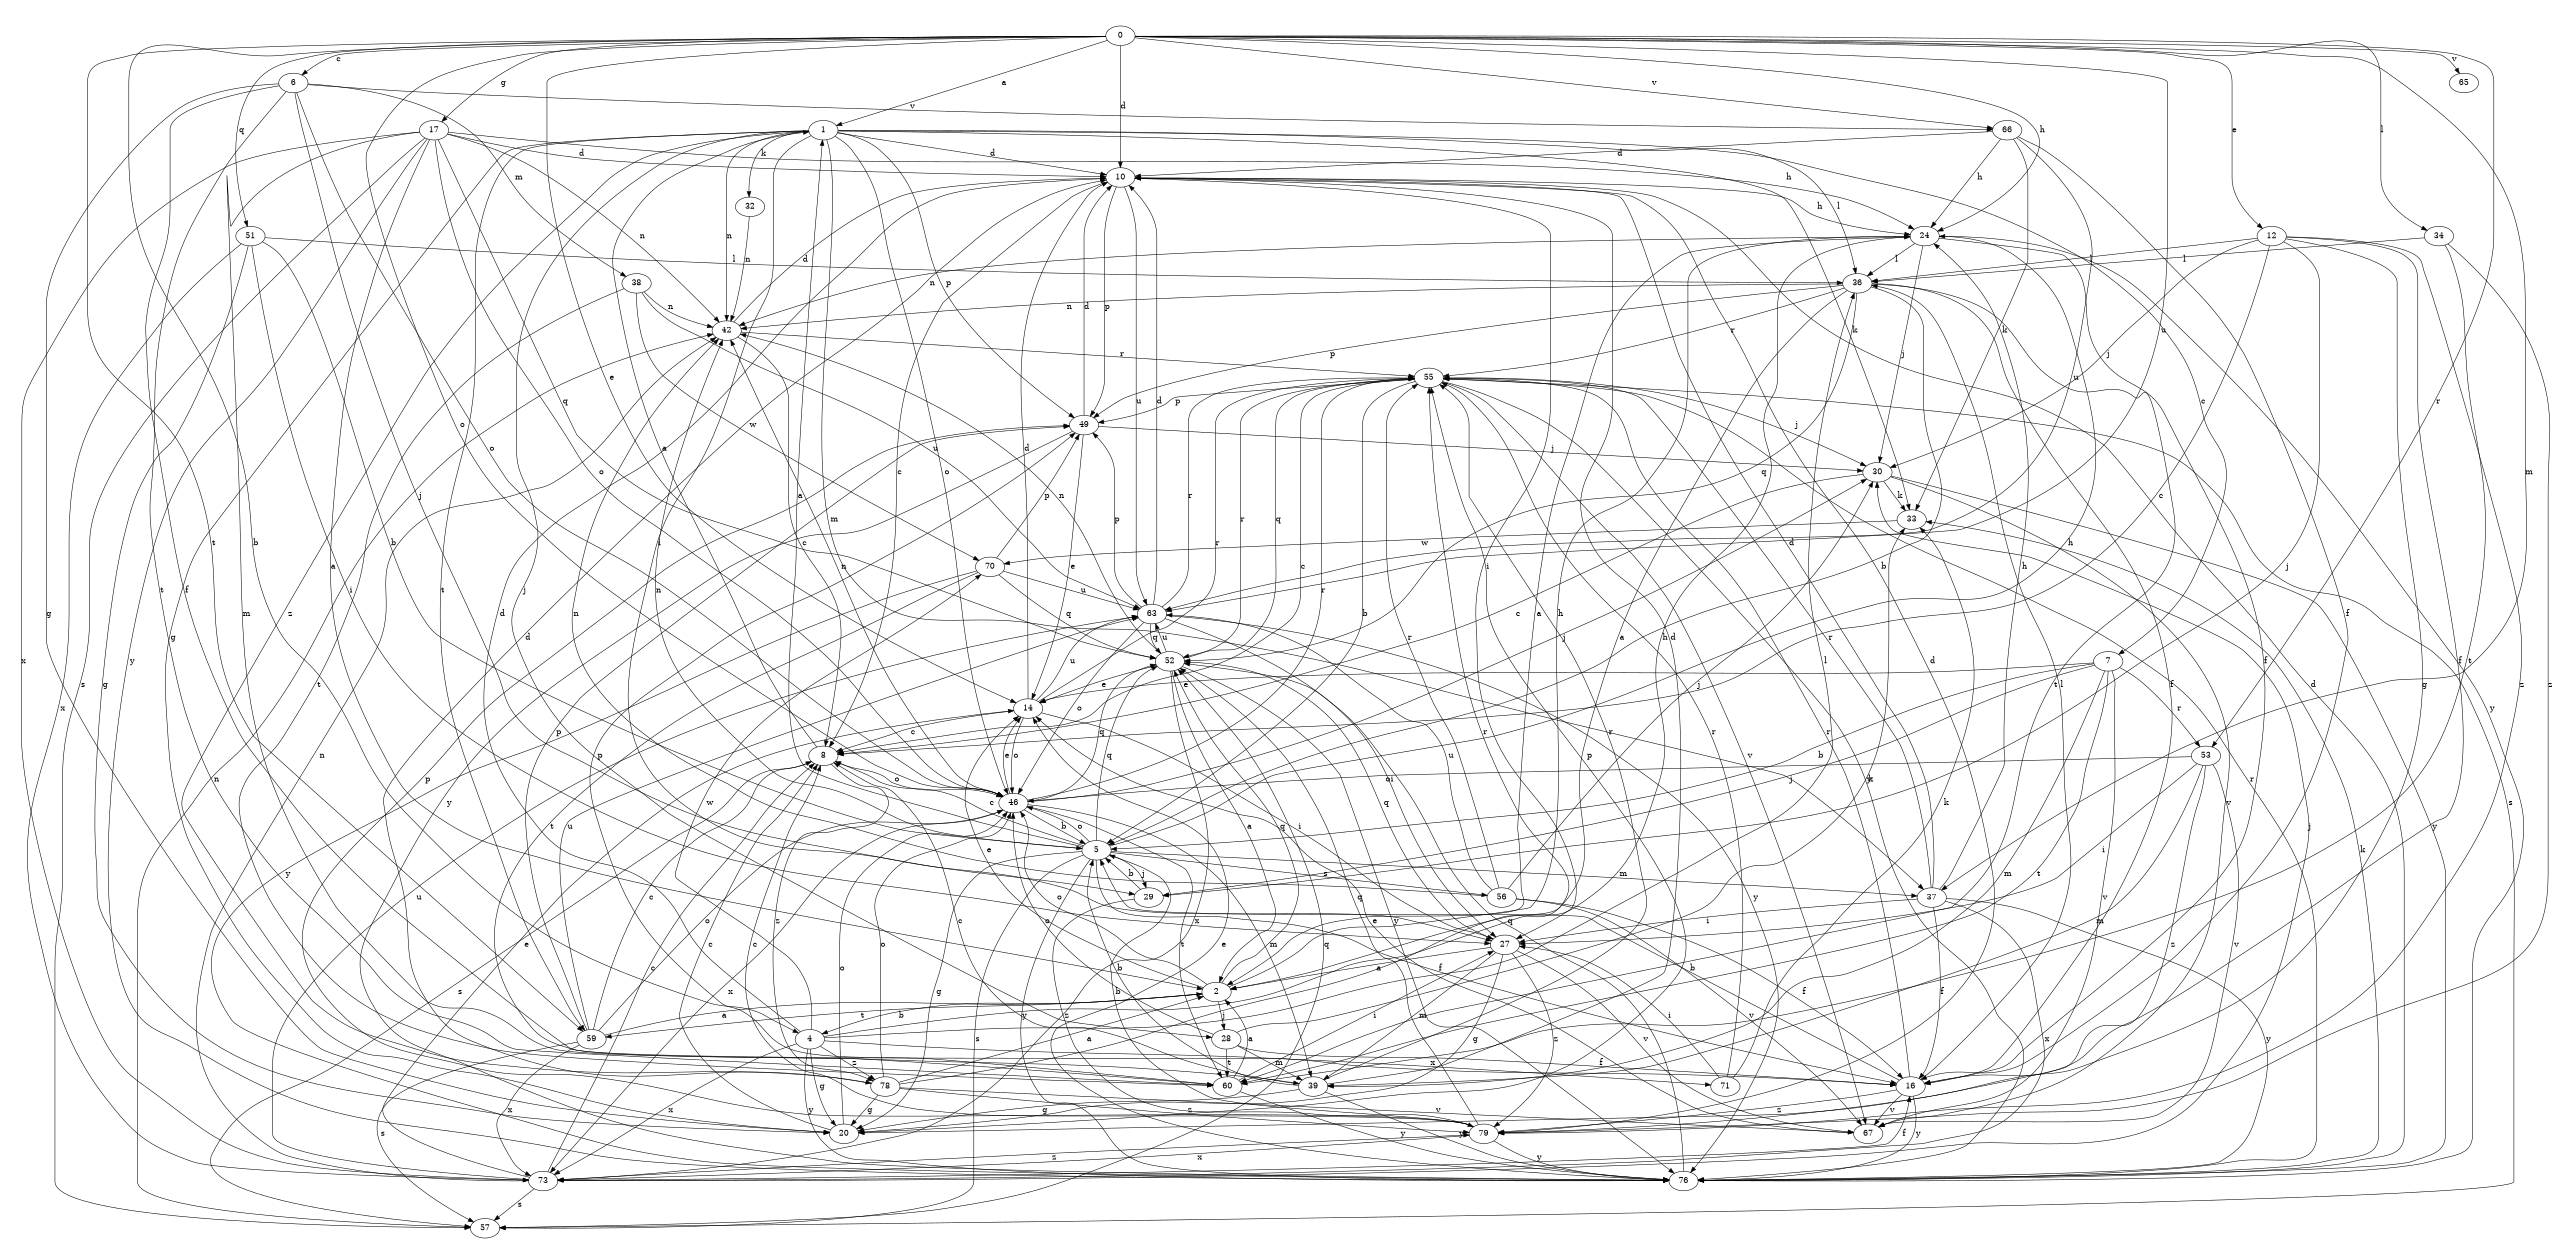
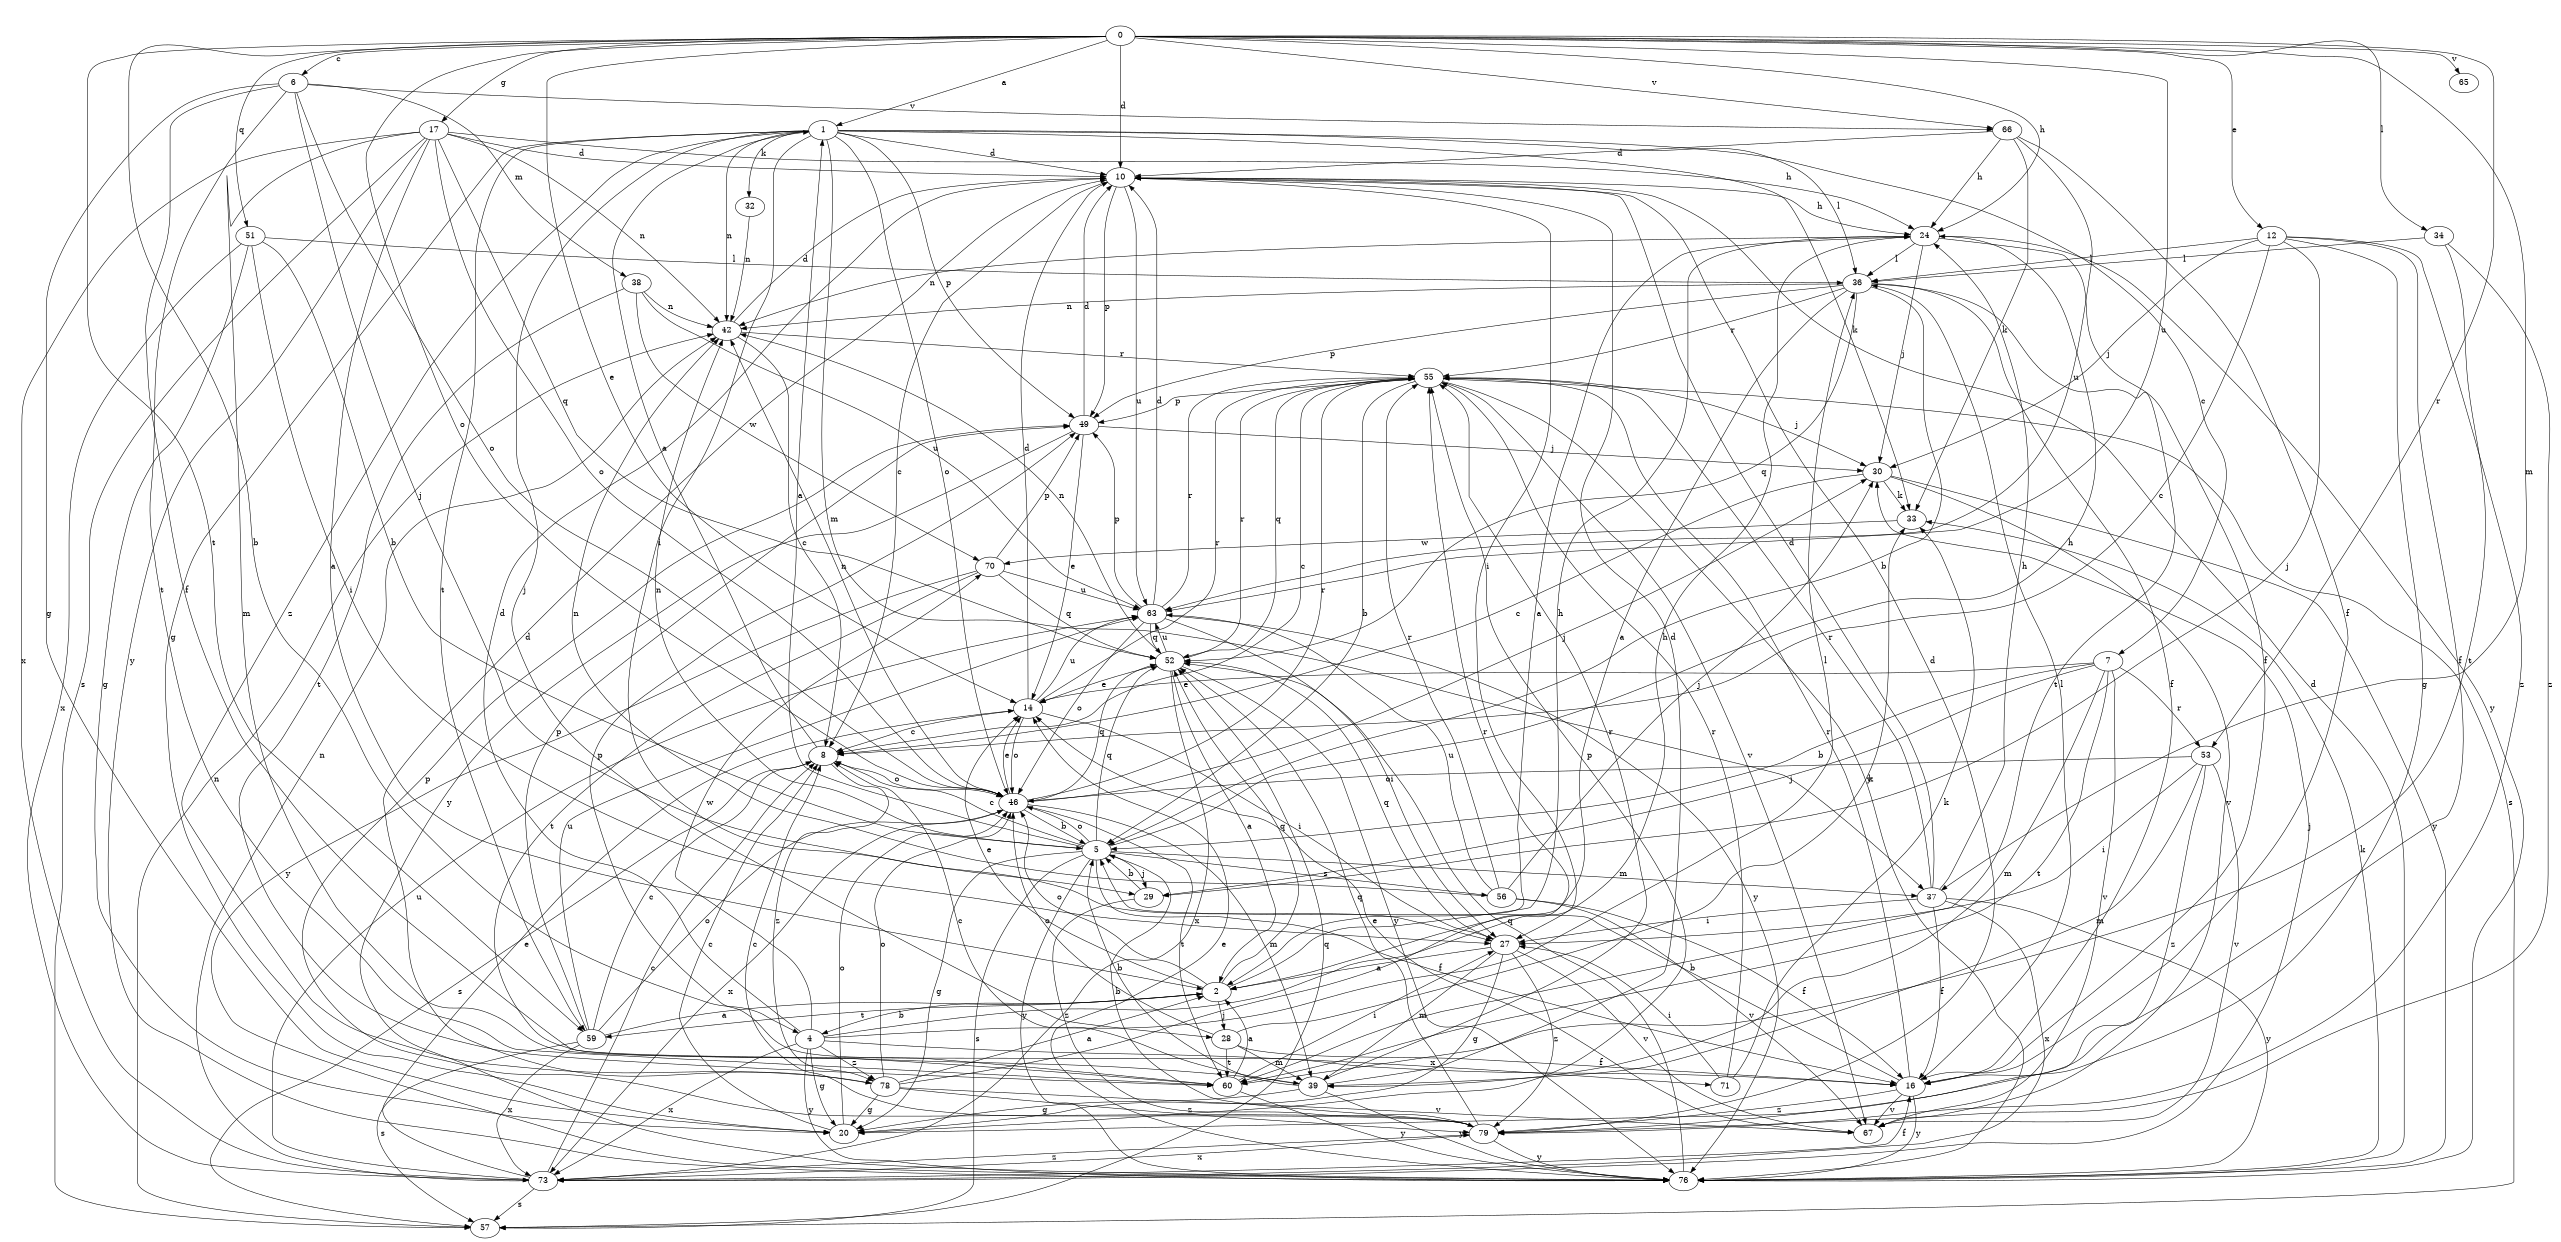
edge "76" -> "55": removed, label "r"
